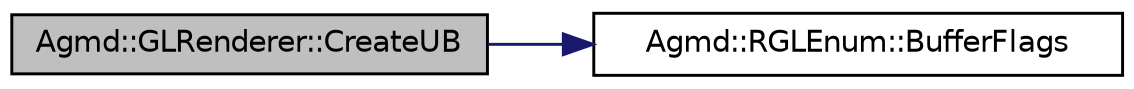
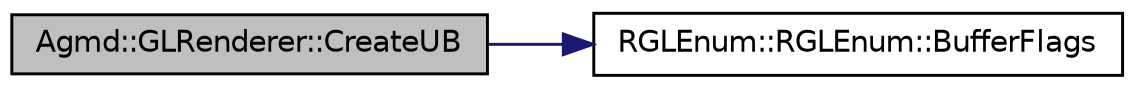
node "Agmd::RGLEnum::BufferFlags": label "Agmd::RGLEnum::BufferFlags" -> "RGLEnum::RGLEnum::BufferFlags"
